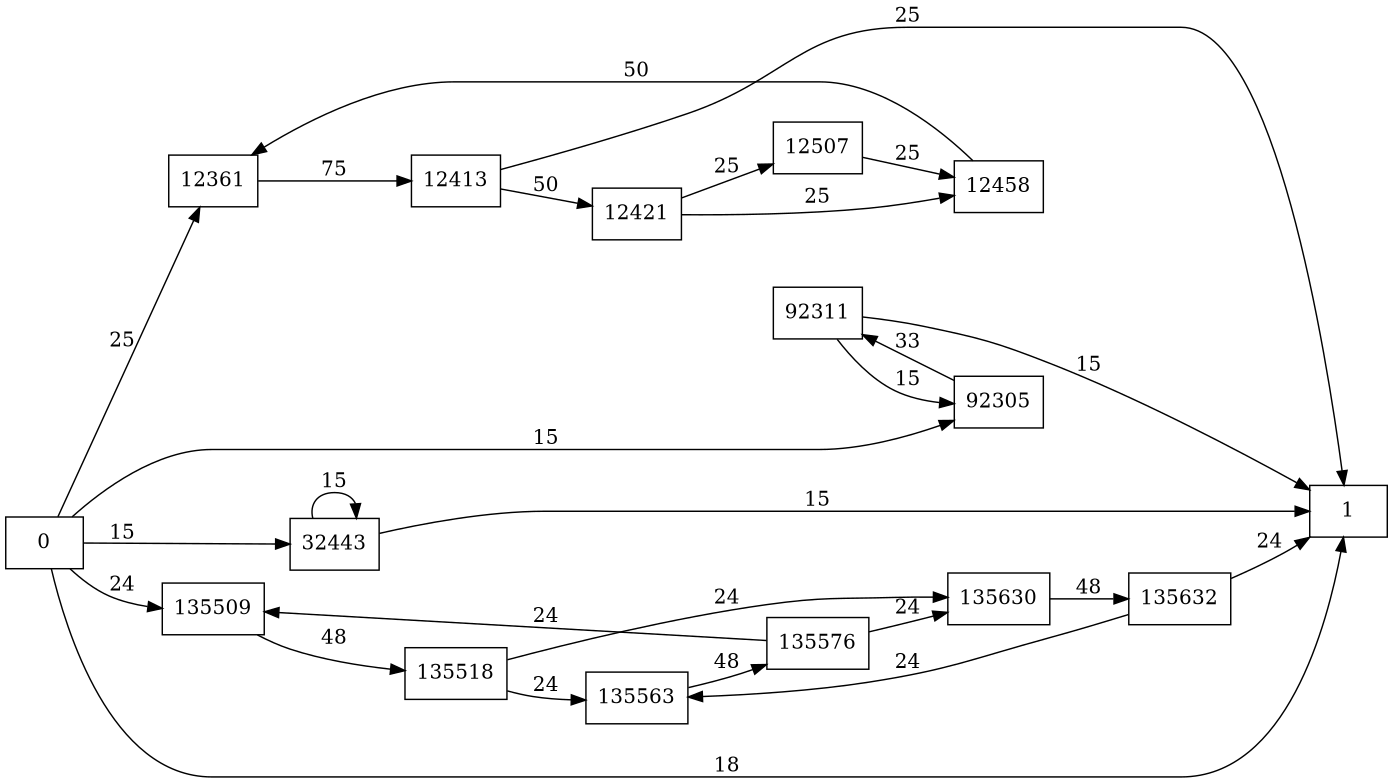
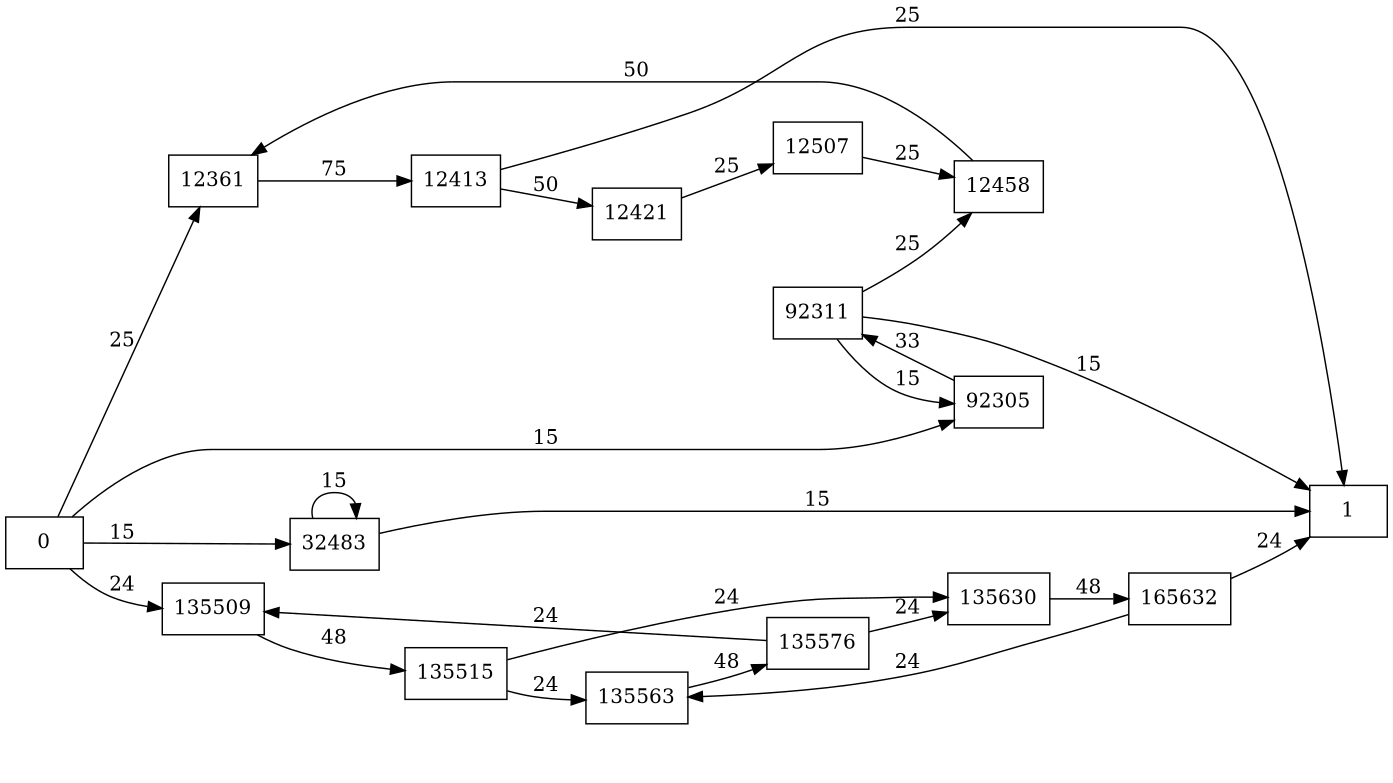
edge "12421" -> "12458": now "92311" -> "12458"
node "32443": label "32443" -> "32483"
node "135632": label "135632" -> "165632"
node "135518": label "135518" -> "135515"
edge "0" -> "1": removed, label "18"
